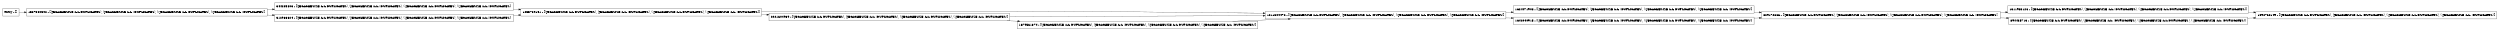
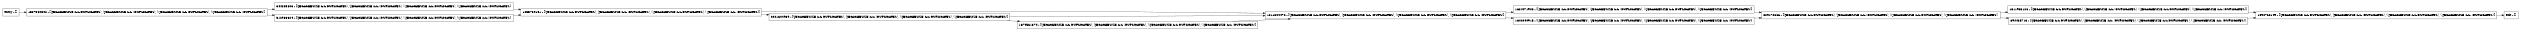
node "exit - []": added
